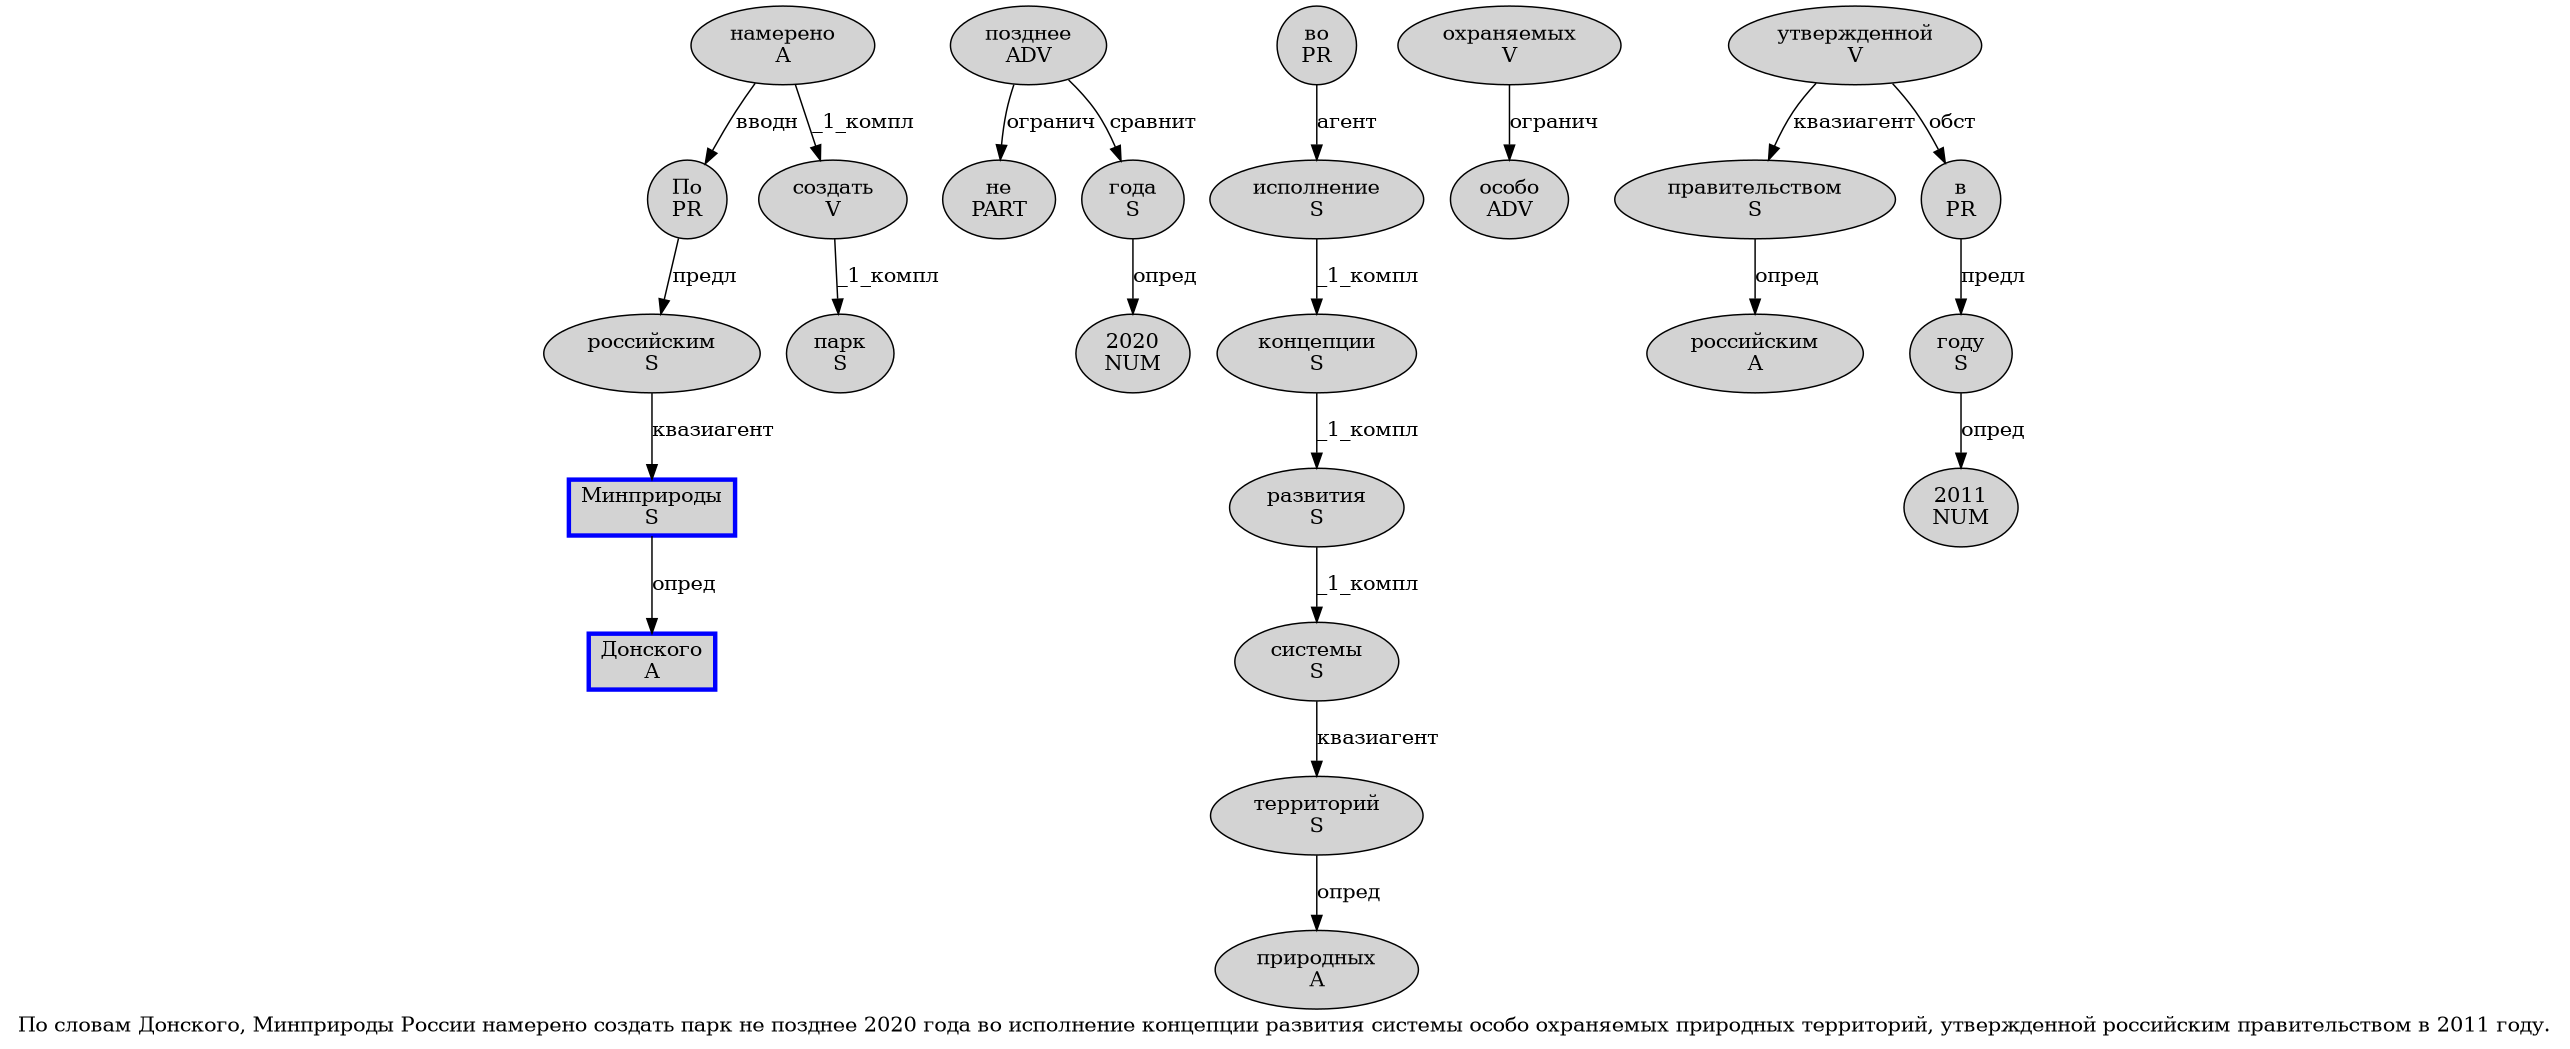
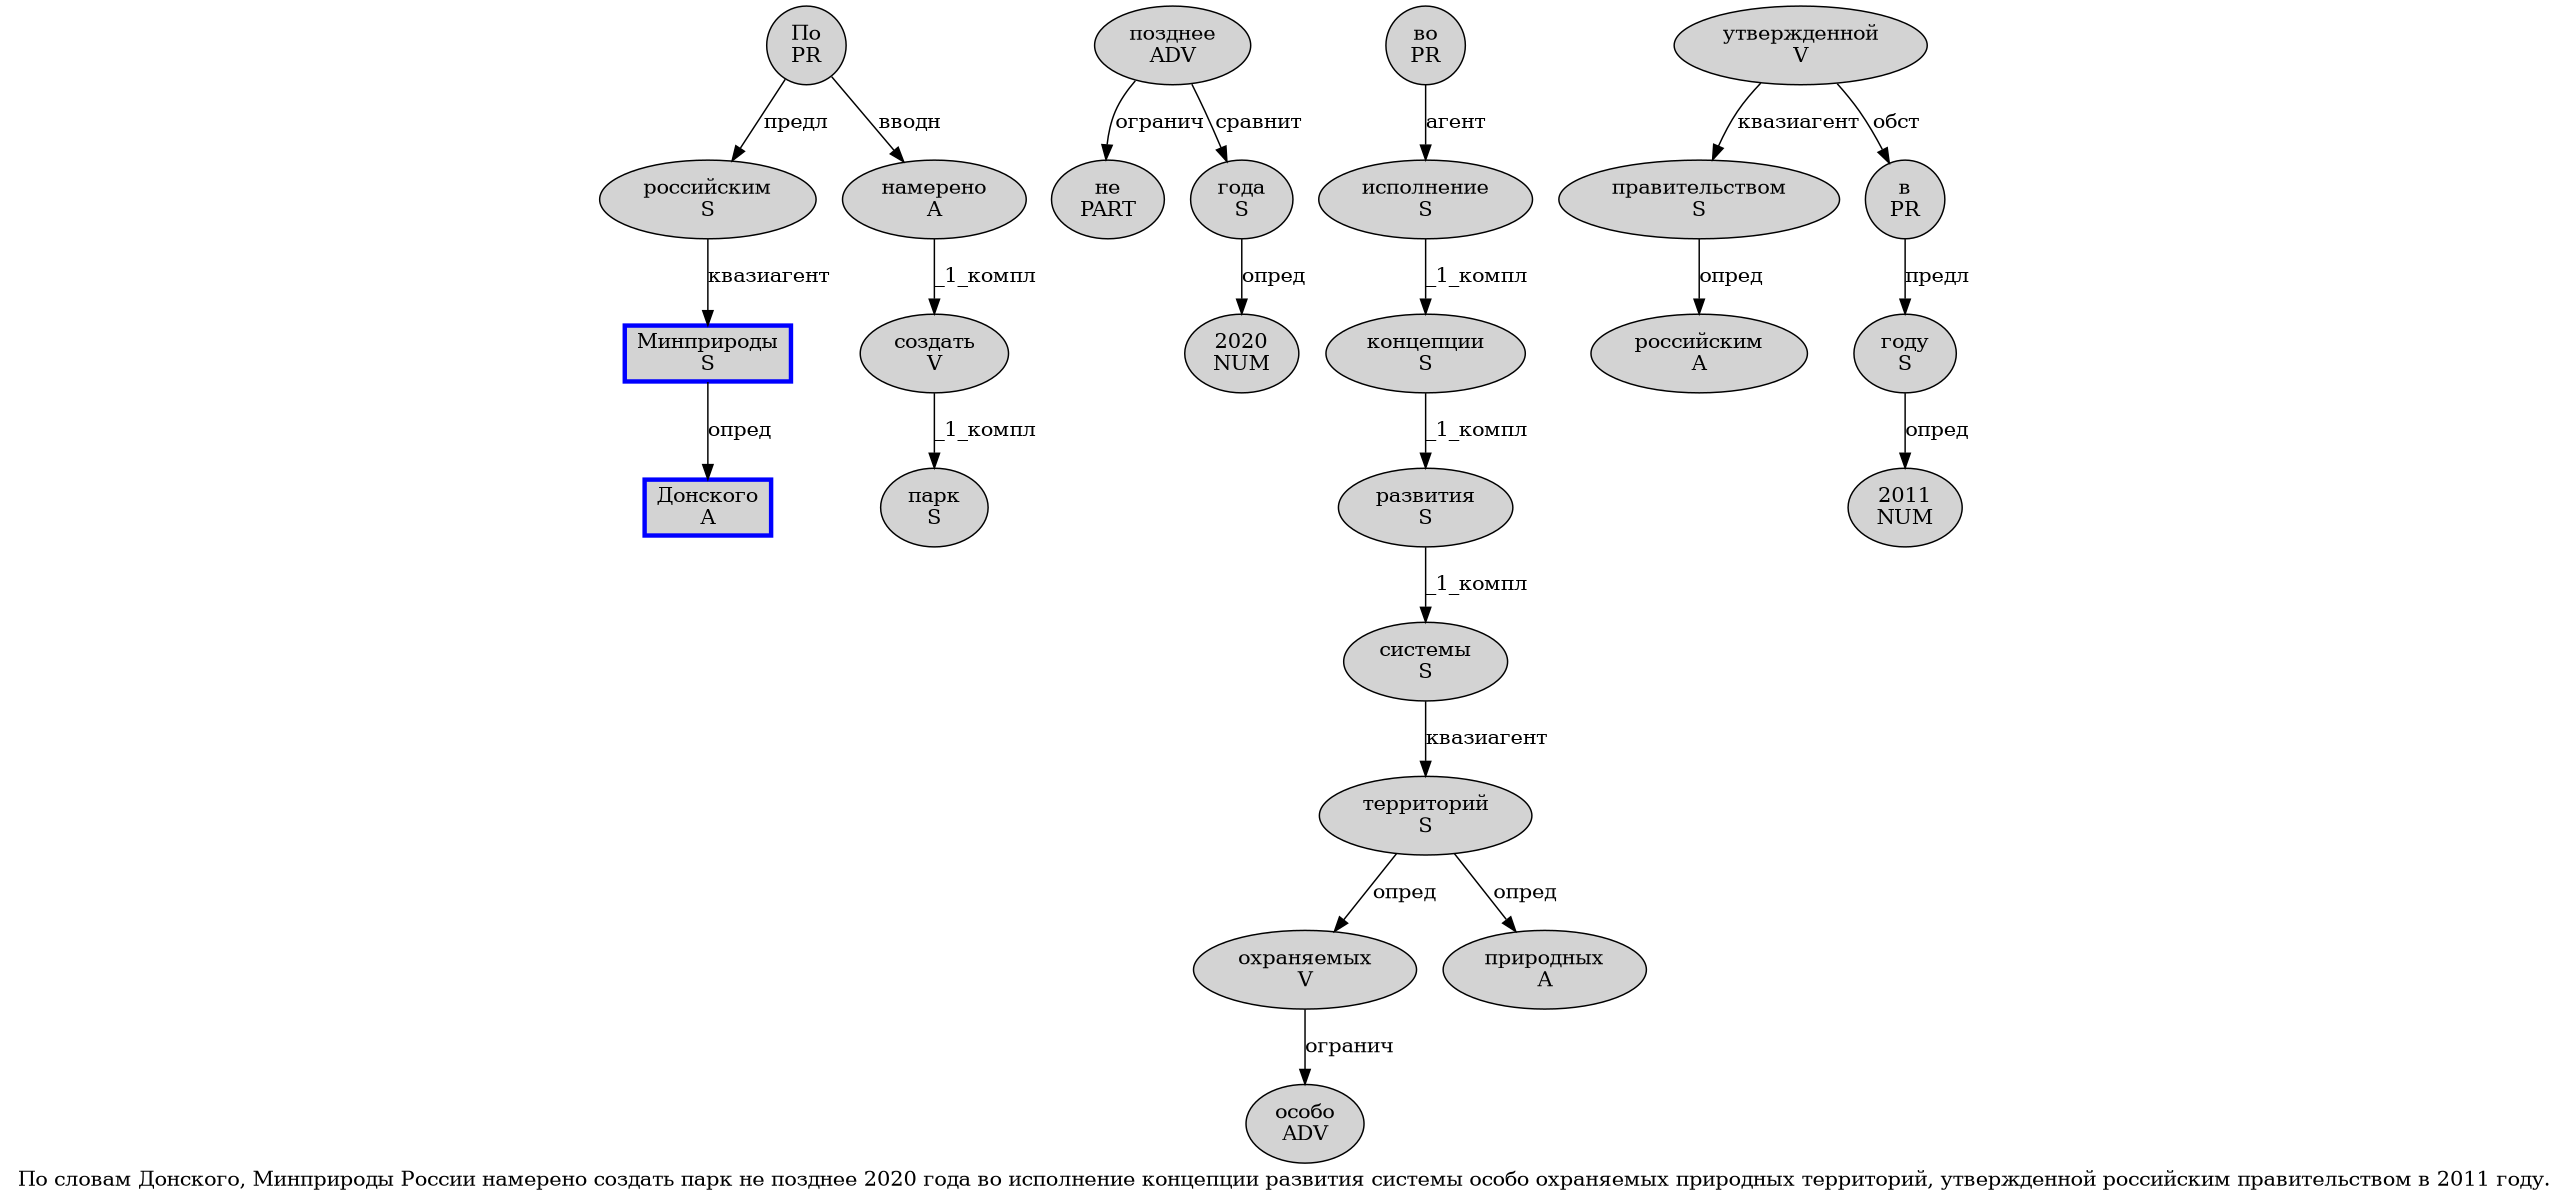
edge "намерено A" -> "По PR": reversed
edge "территорий S" -> "охраняемых V": added, label "опред"
